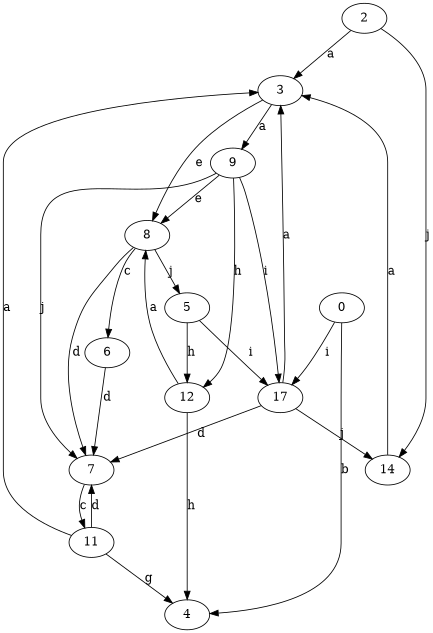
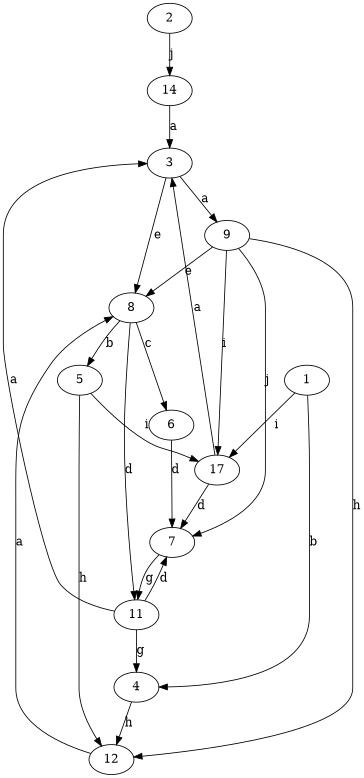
edge "2" -> "3": removed, label "a"
edge "8" -> "5": label "j" -> "b"
node "0": label "0" -> "1"
edge "8" -> "7": now "8" -> "11"
edge "17" -> "14": removed, label "j"
edge "12" -> "4": reversed
edge "7" -> "11": label "c" -> "g"
